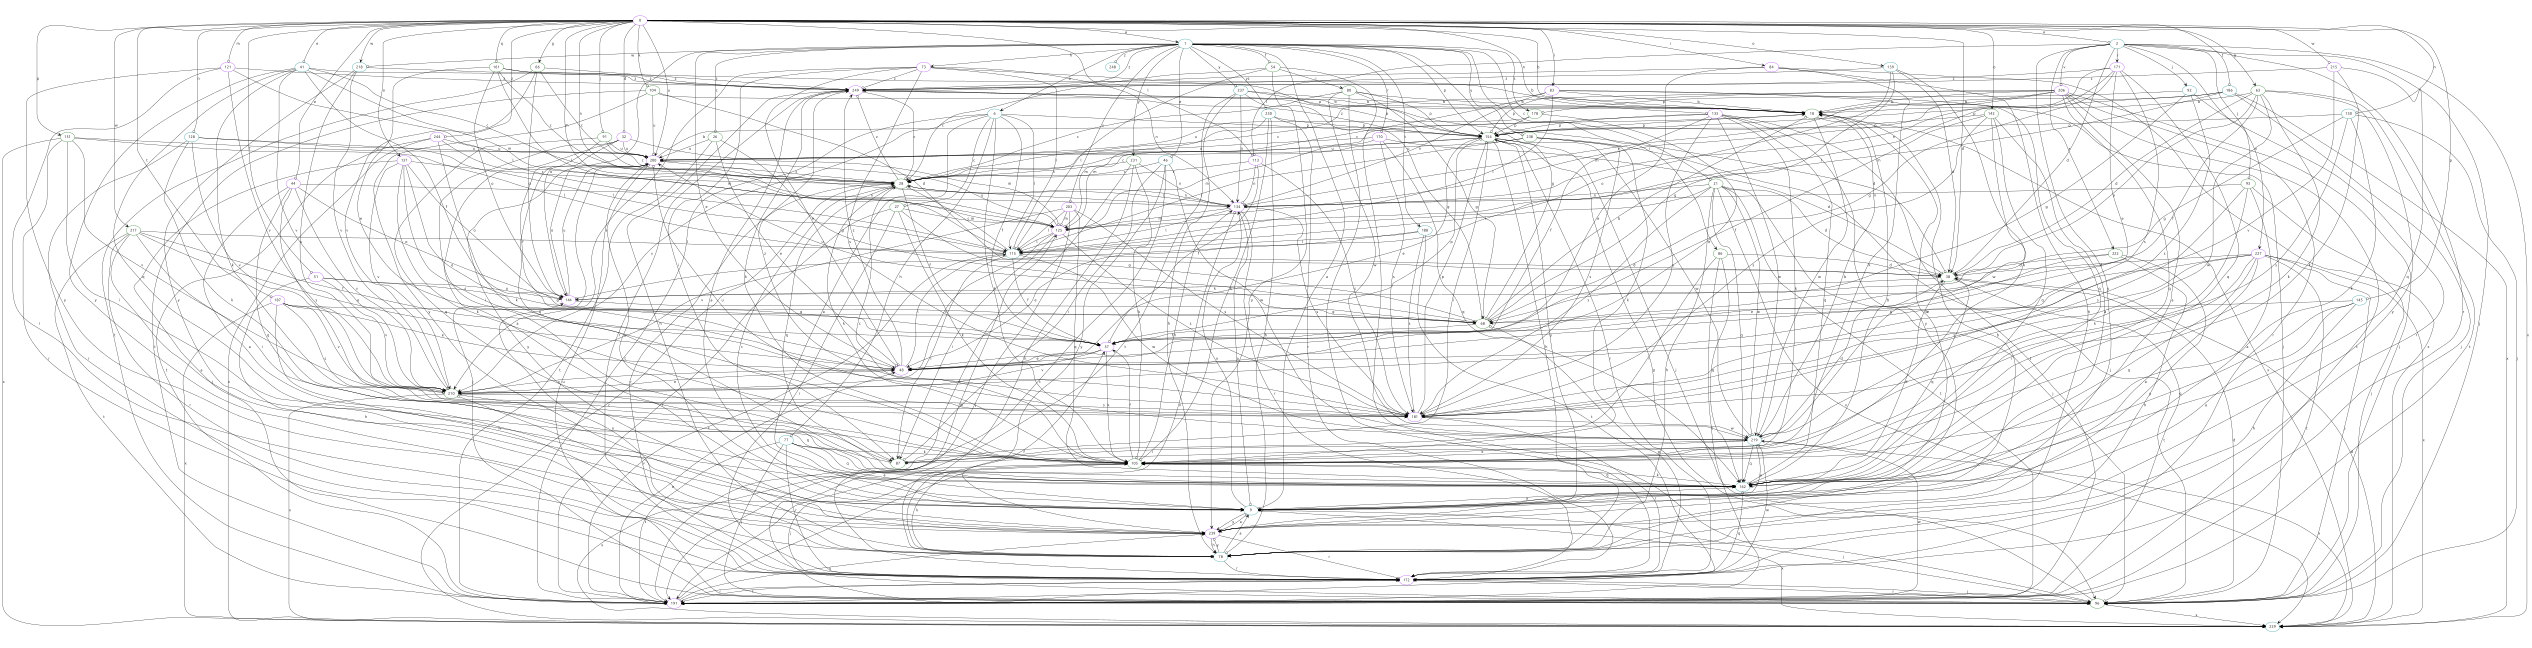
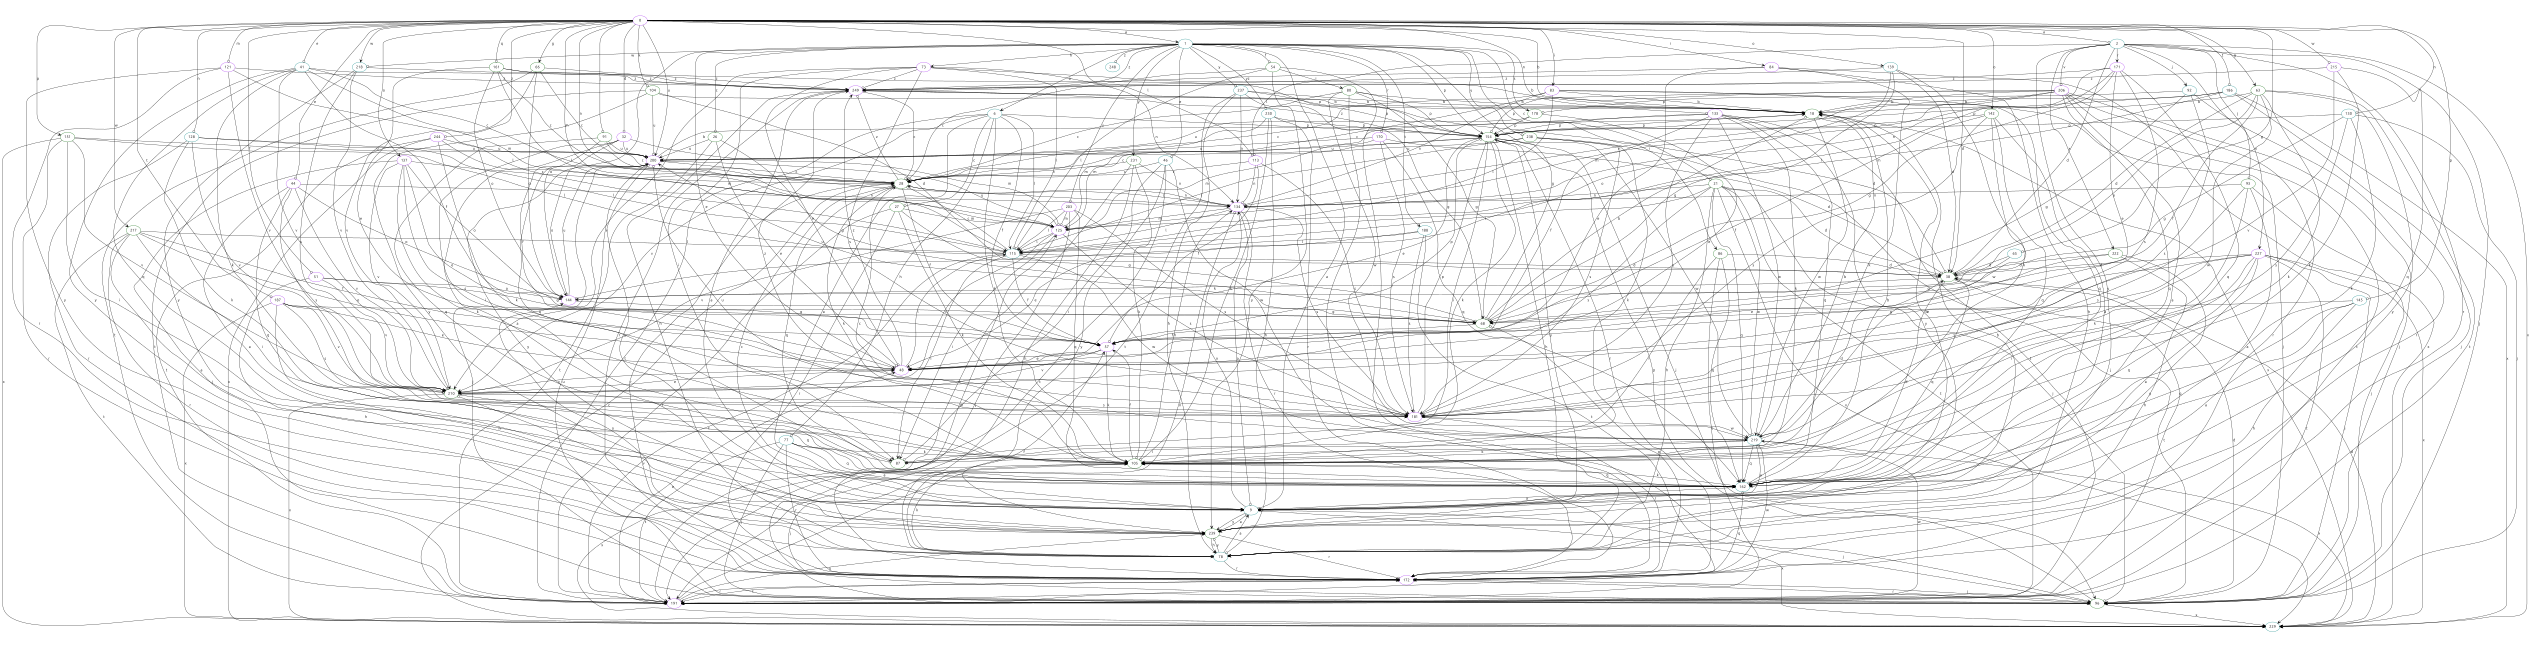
node "65": added
edge "249" -> "105": now "154" -> "105"
node "239": color purple -> darkgreen
